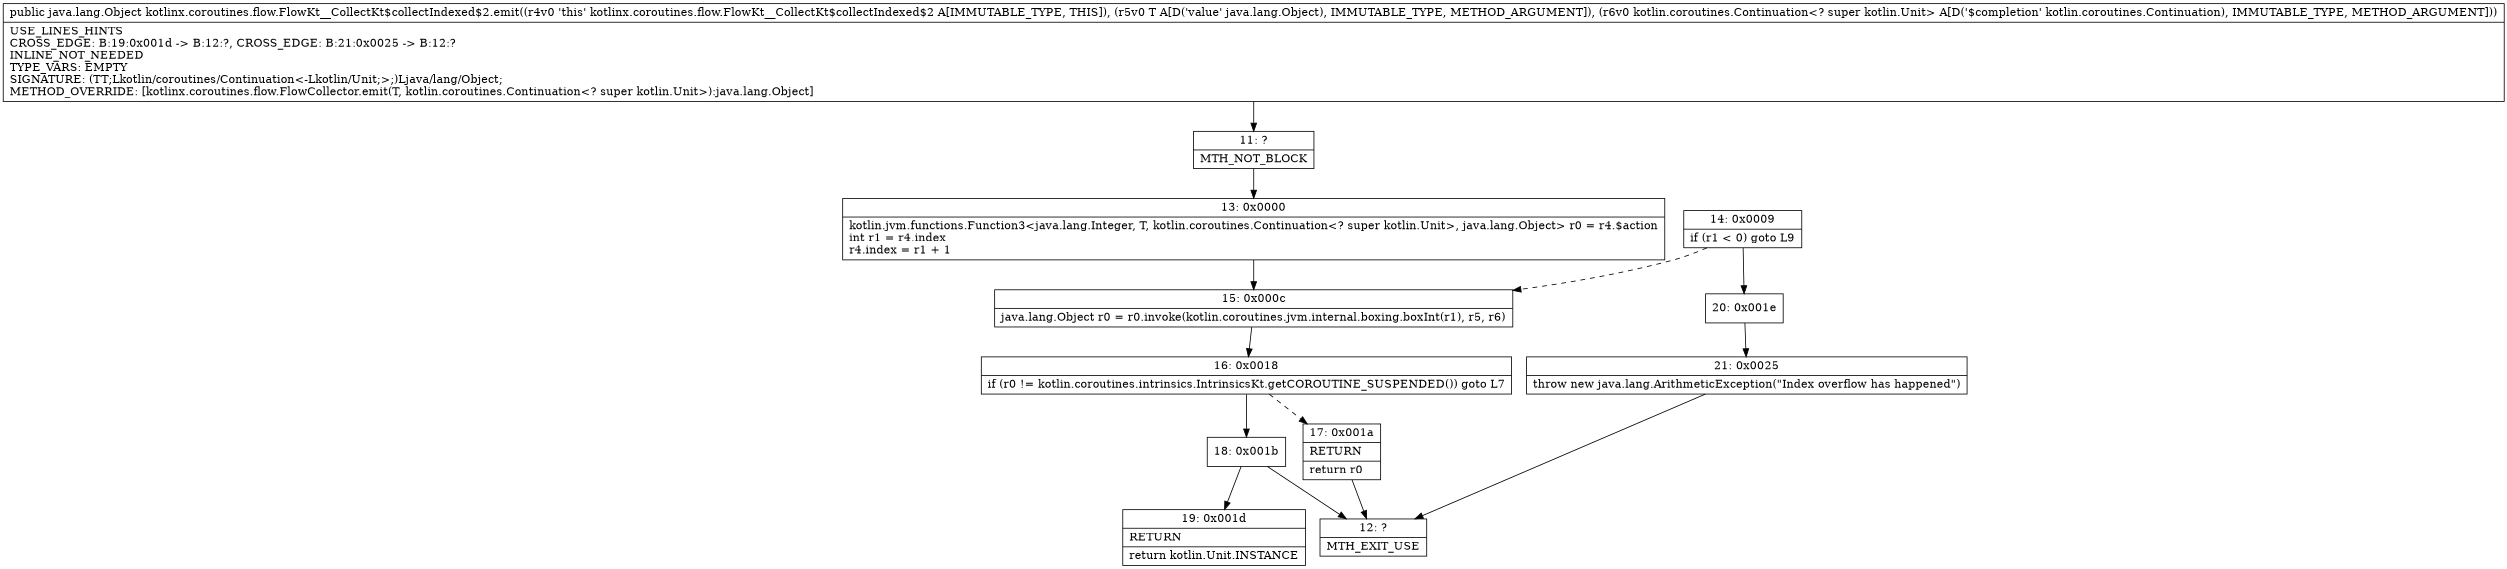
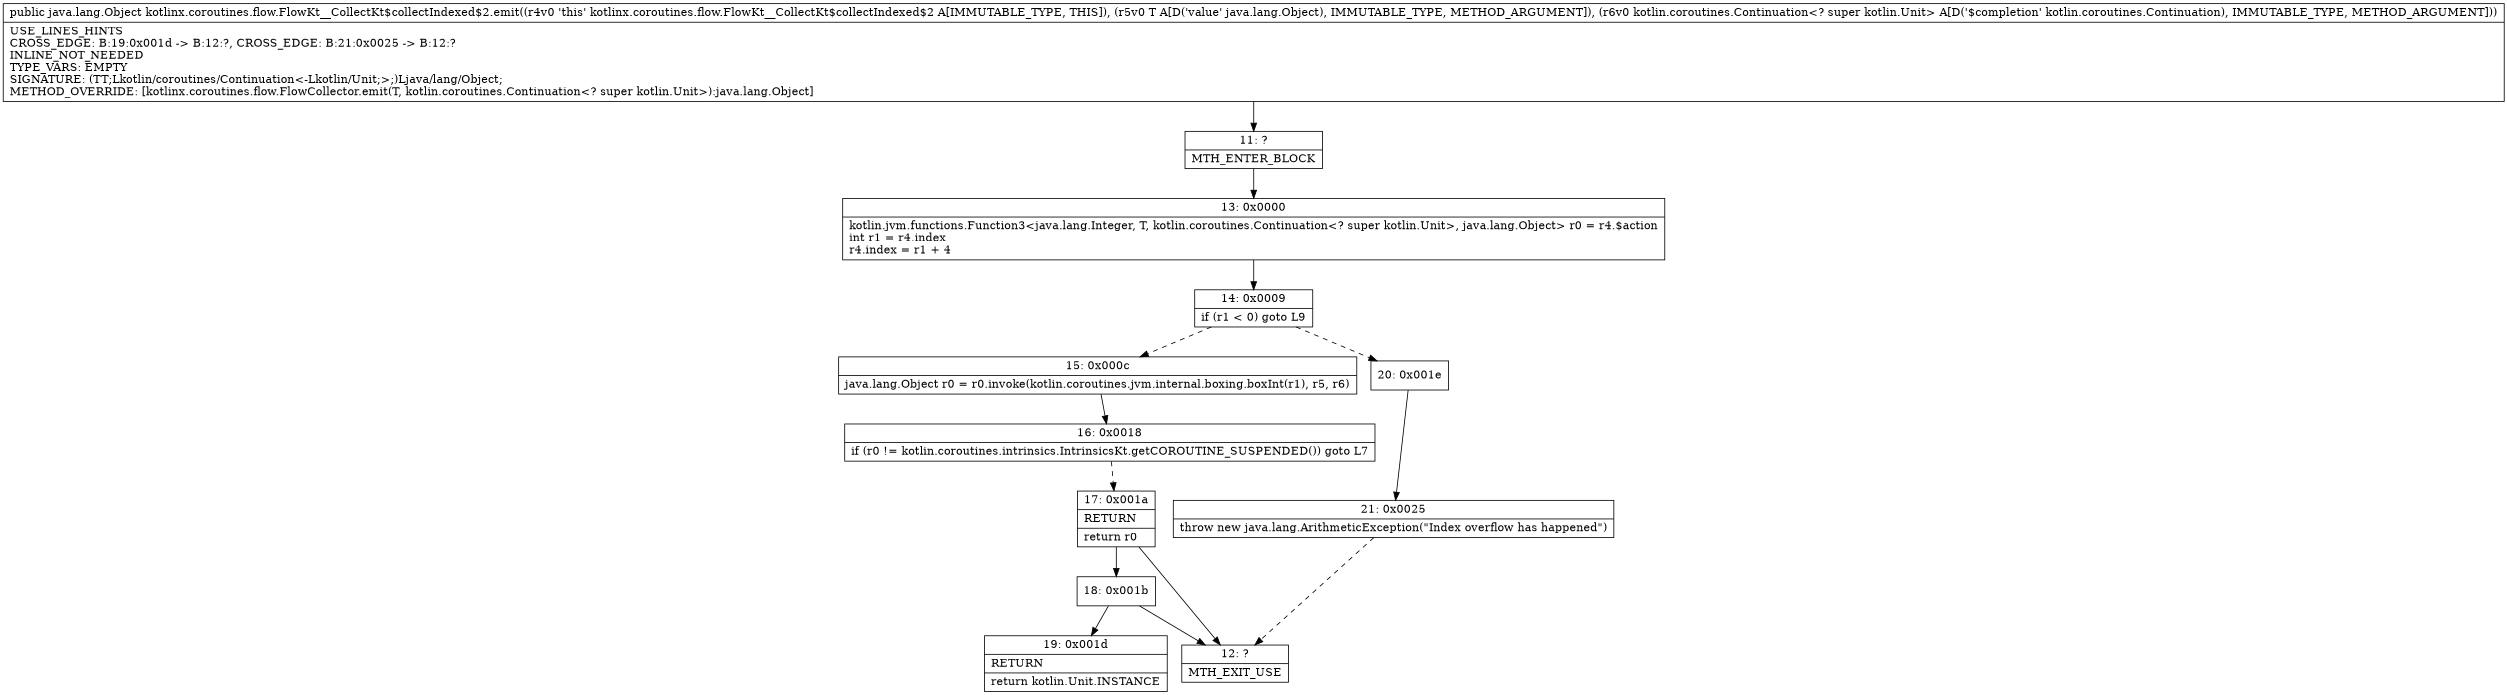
node "11: ?": text "MTH_NOT_BLOCK" -> "MTH_ENTER_BLOCK"
node "13: 0x0000": text "r4.index = r1 + 1" -> "r4.index = r1 + 4"
edge "14: 0x0009" -> "20: 0x001e": style solid -> dashed
edge "13: 0x0000" -> "15: 0x000c": now "13: 0x0000" -> "14: 0x0009"
edge "16: 0x0018" -> "18: 0x001b": now "17: 0x001a" -> "18: 0x001b"
edge "21: 0x0025" -> "12: ?": style solid -> dashed
